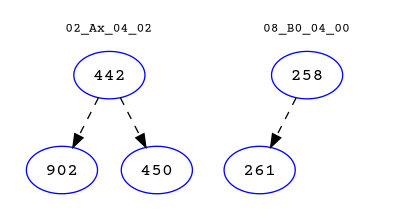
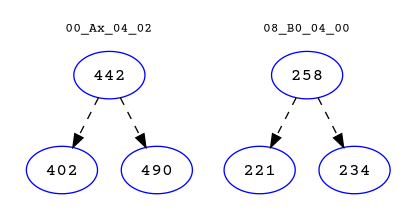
cluster "02_Ax_04_02": label "02_Ax_04_02" -> "00_Ax_04_02"
node "902": label "902" -> "402"
node "450": label "450" -> "490"
node "261": label "261" -> "221"
node "234": added
